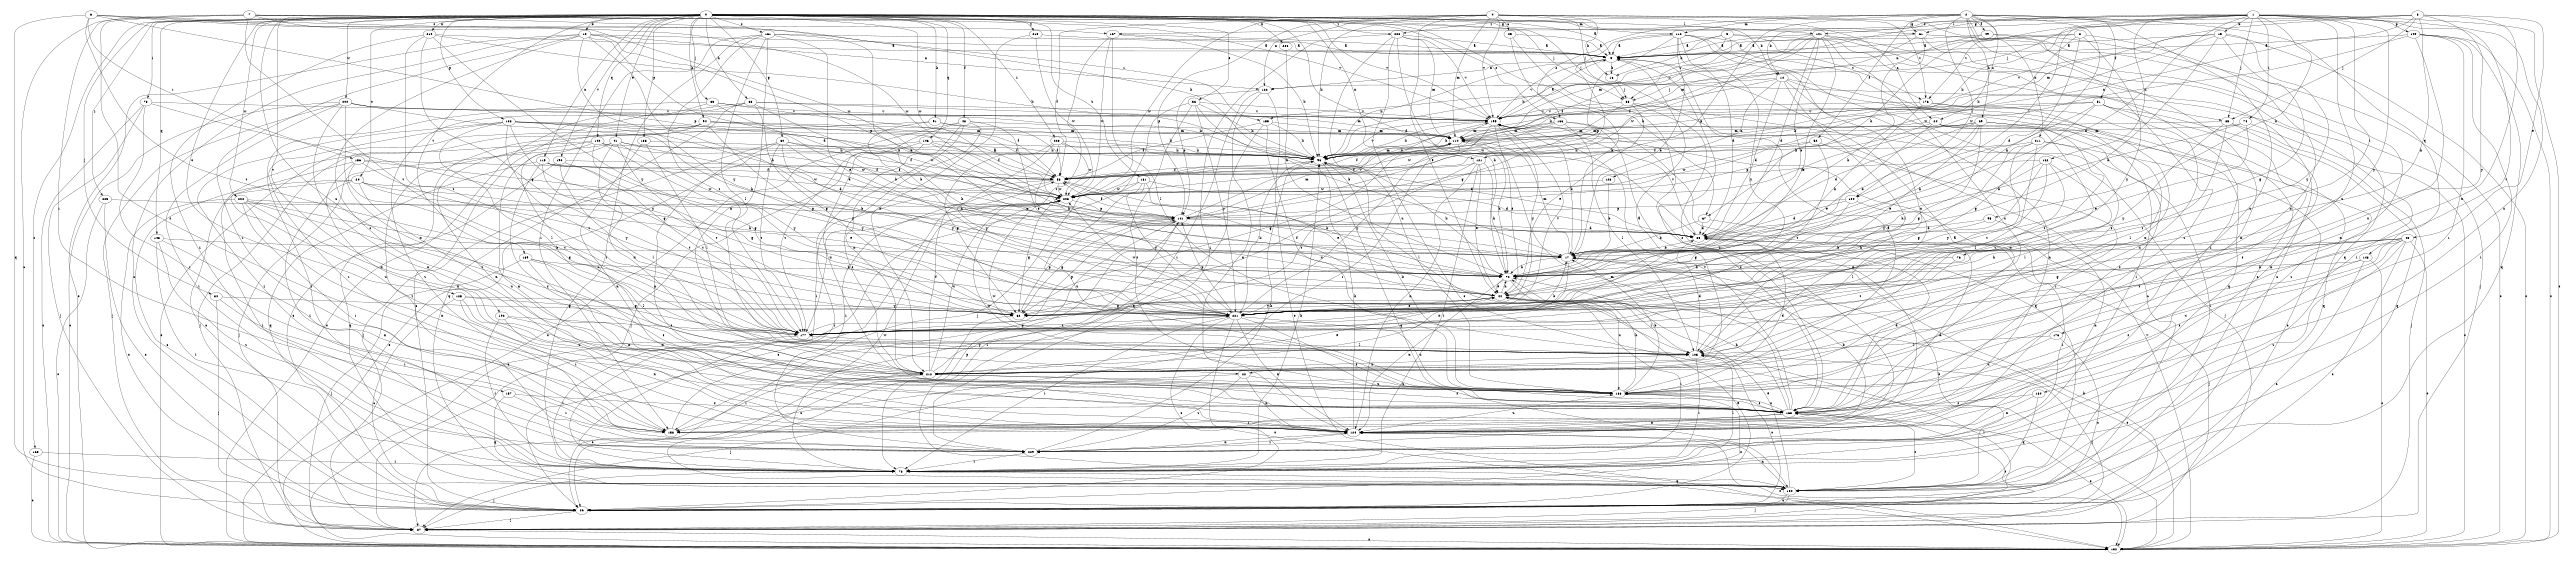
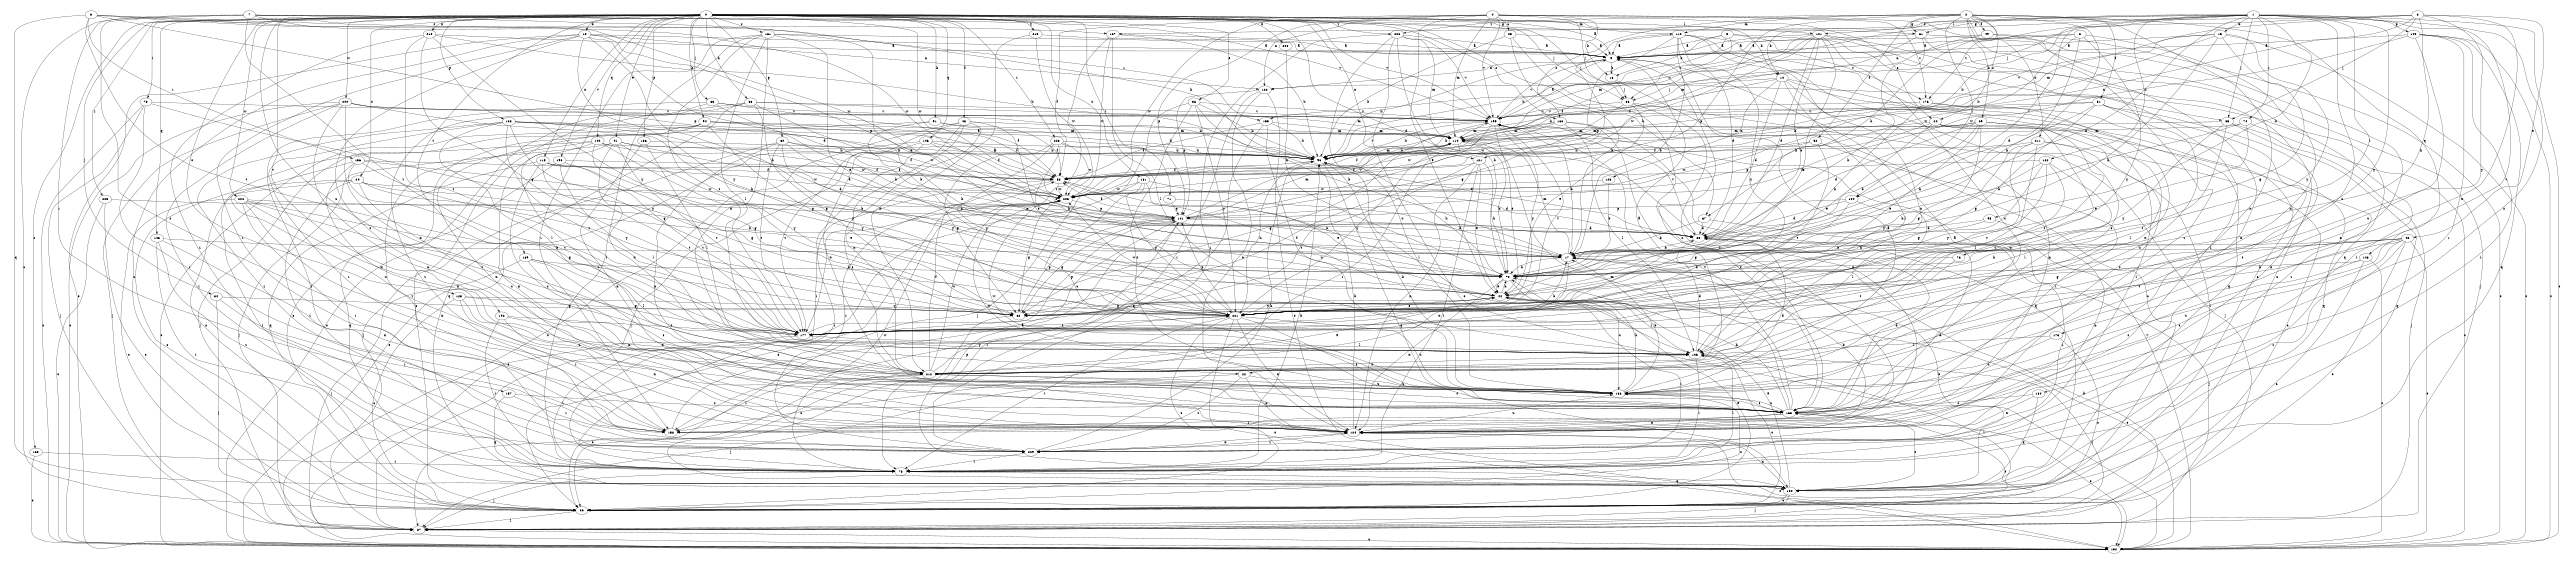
edge "4" -> "96": now "25" -> "96"
edge "138" -> "114": label "m" -> "a"
node "71": added
edge "158" -> "141": label "p" -> "a"
